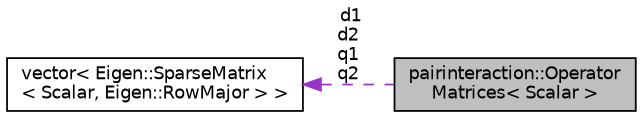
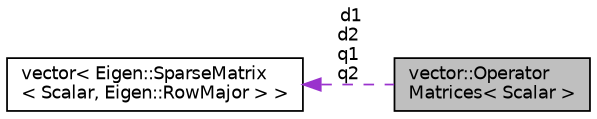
node "pairinteraction::Operator Matrices< Scalar >": label "pairinteraction::Operator Matrices< Scalar >" -> "vector::Operator Matrices< Scalar >"
